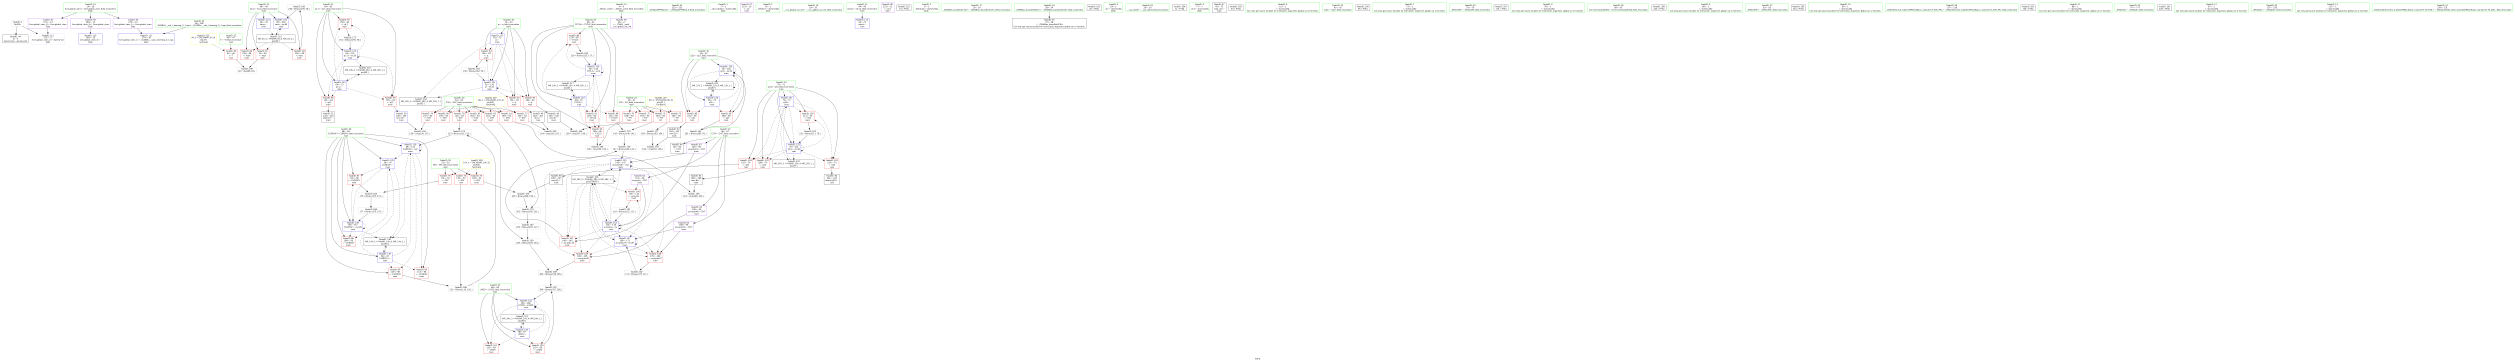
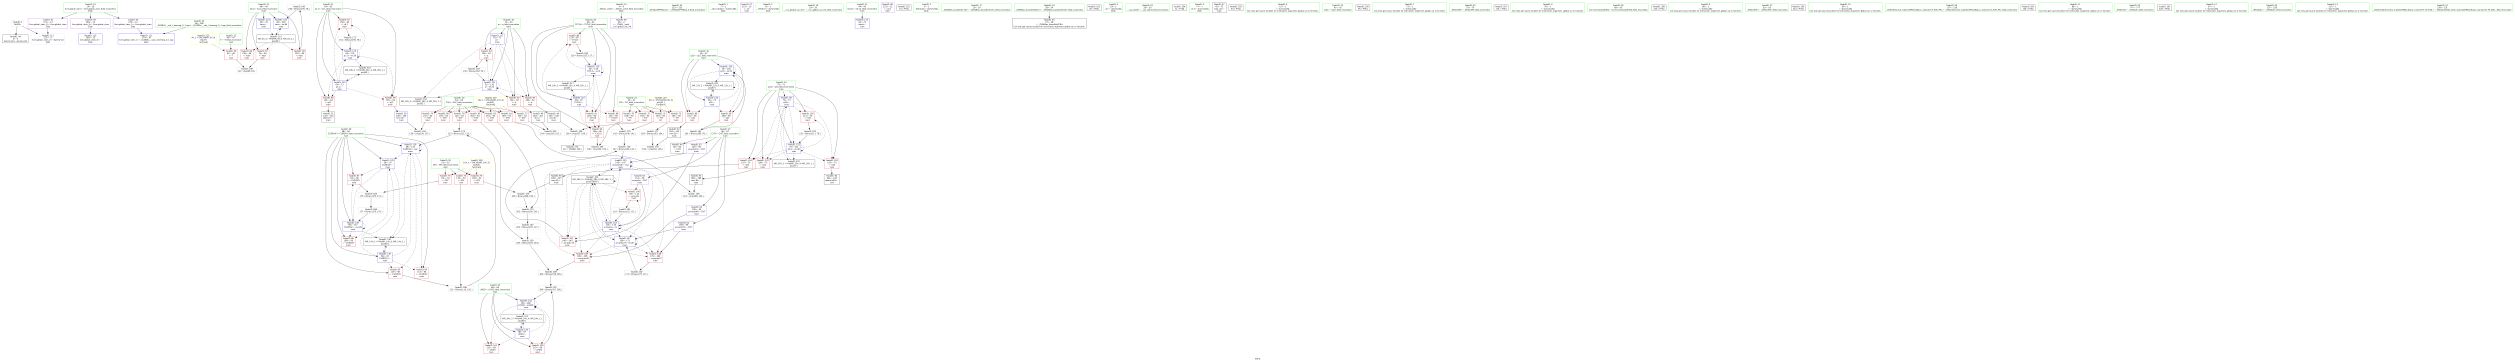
node "NodeID: 172": added
